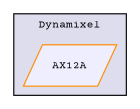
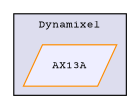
node "AX12A": label "AX12A" -> "AX13A"
